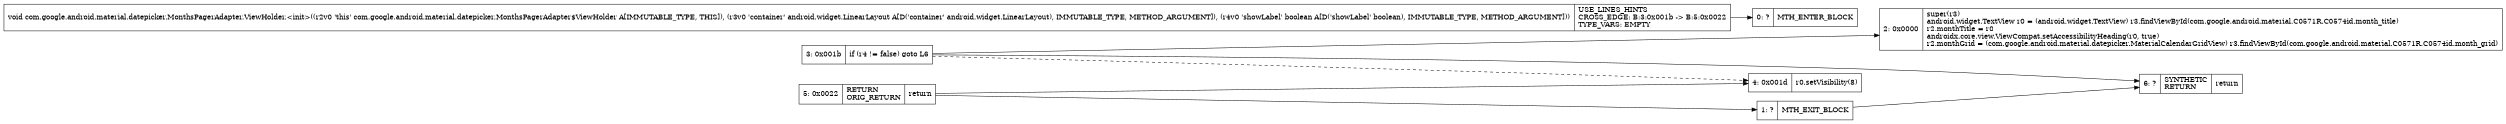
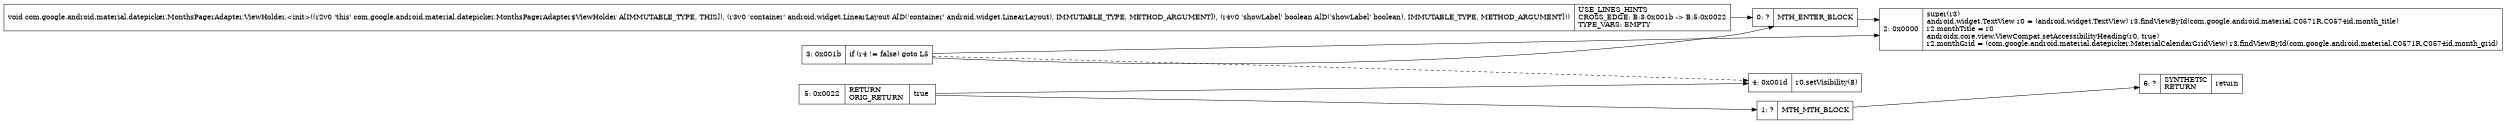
edge "0: ?" -> "2: 0x0000": added
node "3: 0x001b": text "if (r4 != false) goto L6" -> "if (r4 != false) goto L5"
edge "3: 0x001b" -> "6: ?": now "3: 0x001b" -> "0: ?"
node "5: 0x0022": text "return" -> "true"
node "1: ?": text "MTH_EXIT_BLOCK" -> "MTH_MTH_BLOCK"
